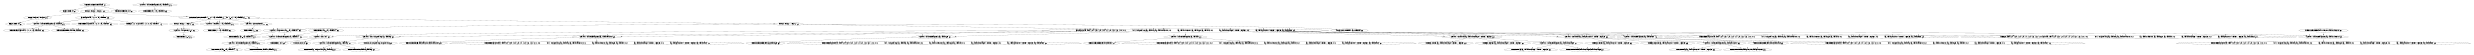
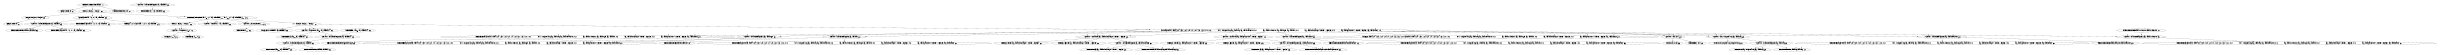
node "(IDENTIFIER,i,i < tif->tif_nfields)": removed
node "(LITERAL,0,i = 0)": added
